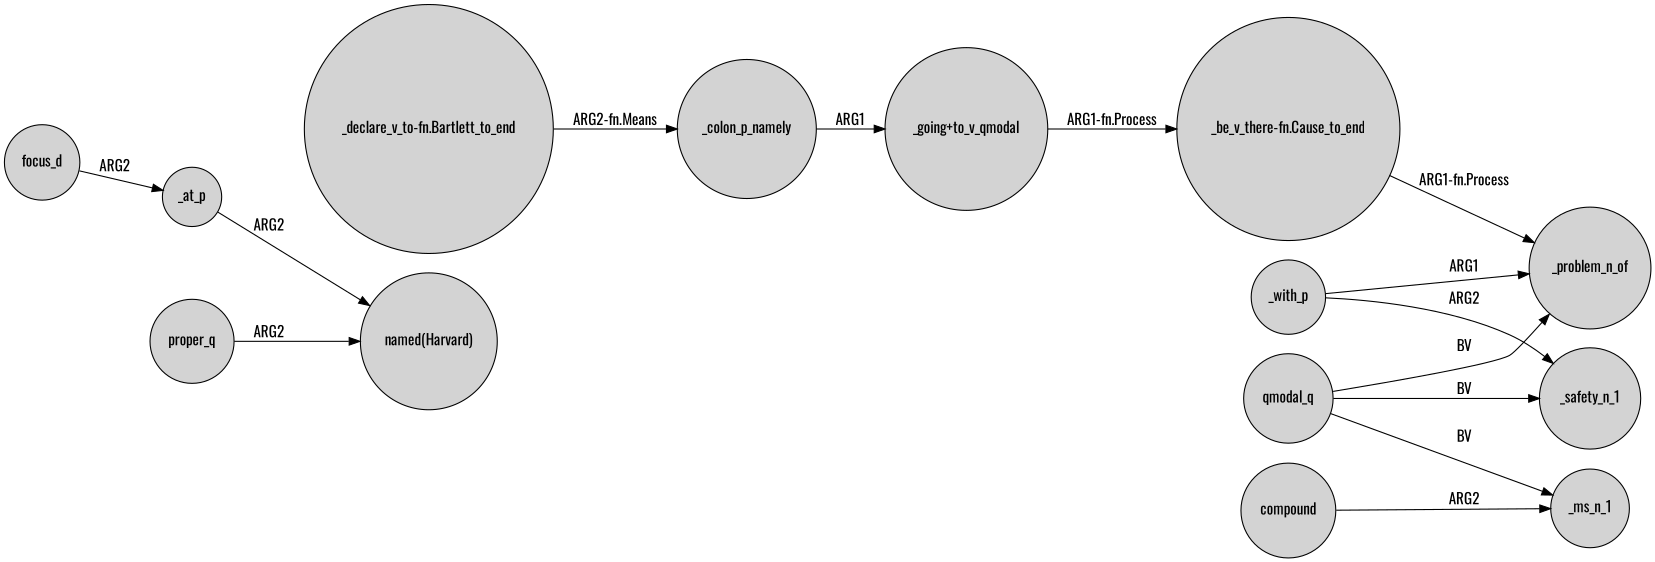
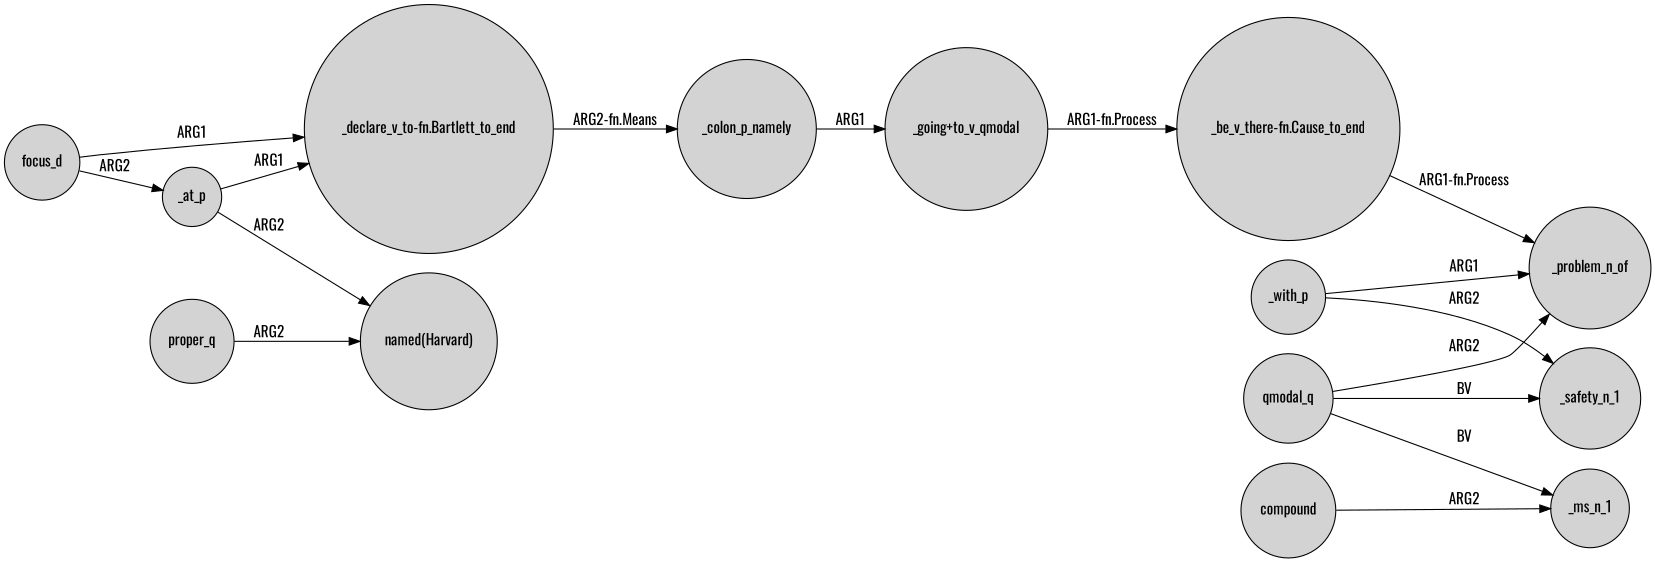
edge "focus_d" -> "_declare_v_to-fn.Bartlett_to_end": added, label "ARG1"
edge "_at_p" -> "_declare_v_to-fn.Bartlett_to_end": added, label "ARG1"
edge "qmodal_q" -> "_problem_n_of": label "BV" -> "ARG2"
